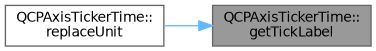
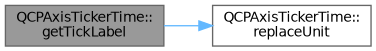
edge "QCPAxisTickerTime:: replaceUnit" -> "QCPAxisTickerTime:: getTickLabel": reversed
